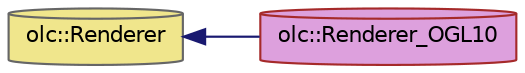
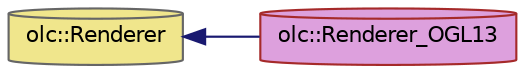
node "olc::Renderer_OGL10": label "olc::Renderer_OGL10" -> "olc::Renderer_OGL13"
